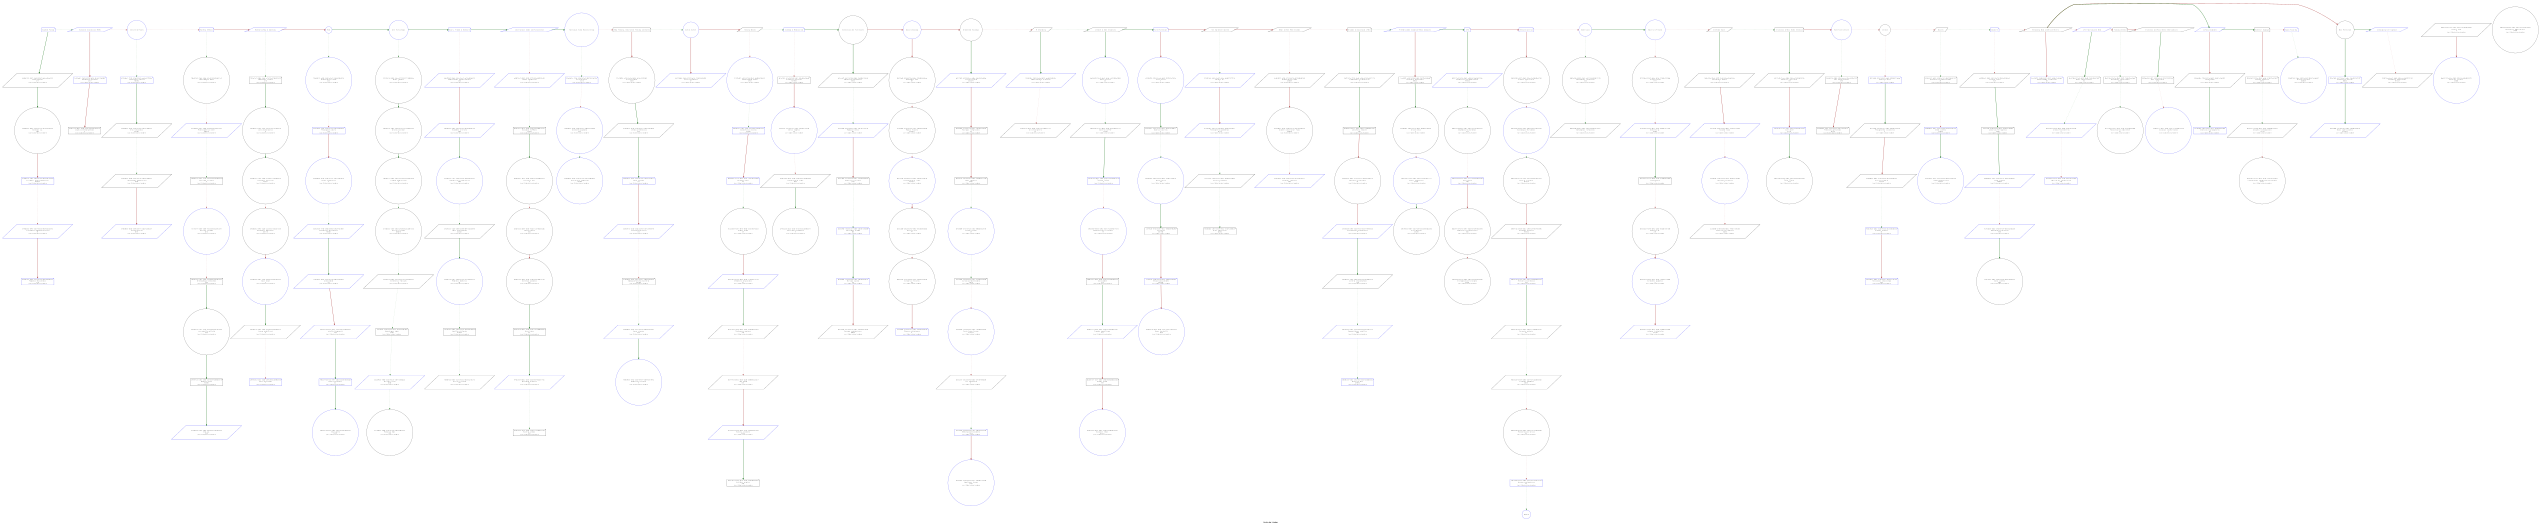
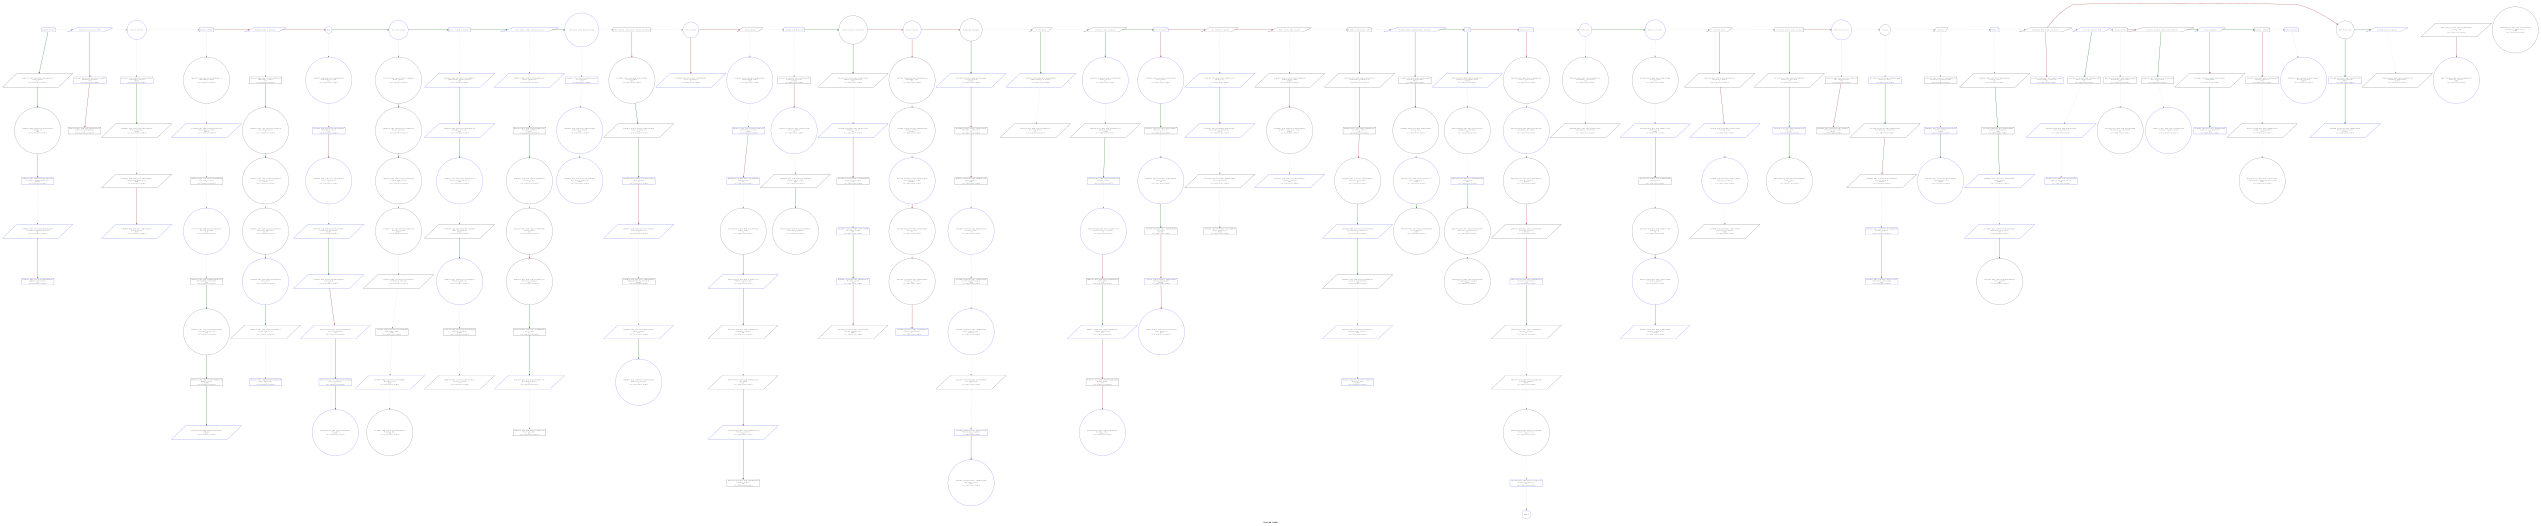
edge "Retaining Wall and Brick Pavers" -> "Roofing (Asphalt)": now "Structural and Misc Steel (Fabrication)" -> "Roofing (Asphalt)"
